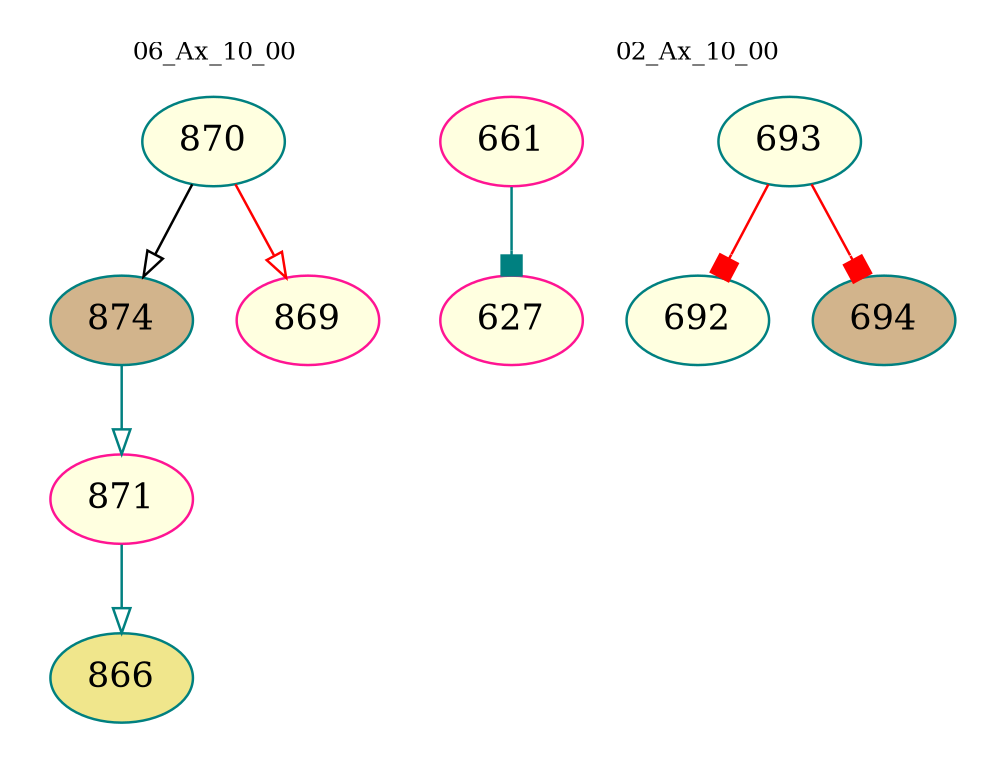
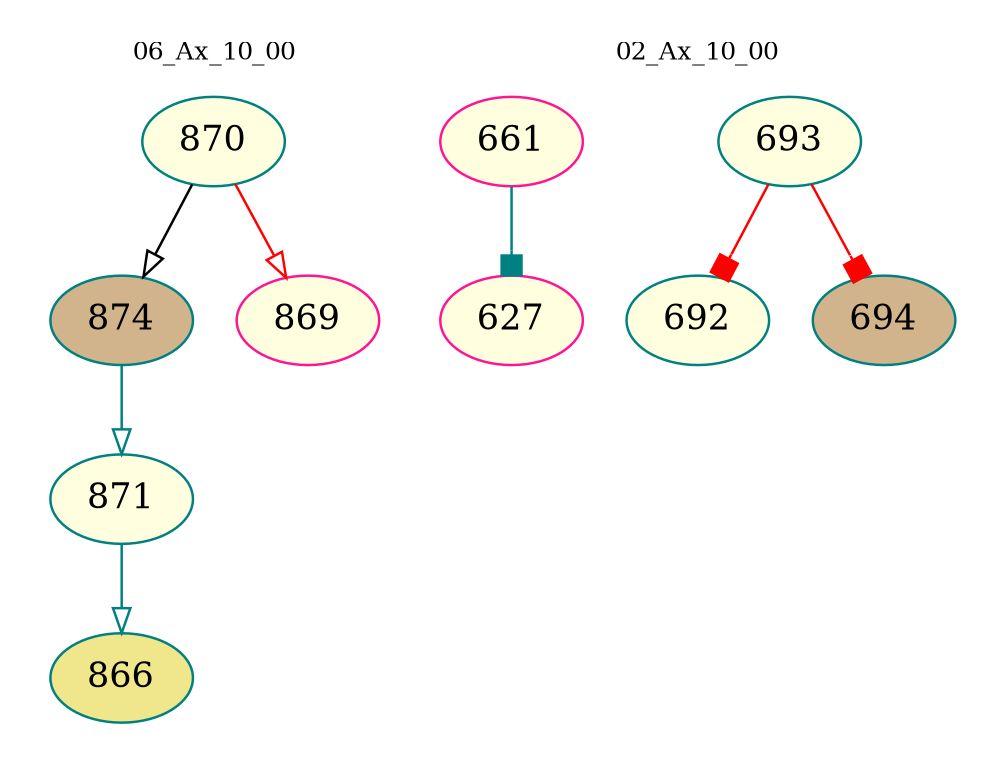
node "871": color deeppink -> teal
